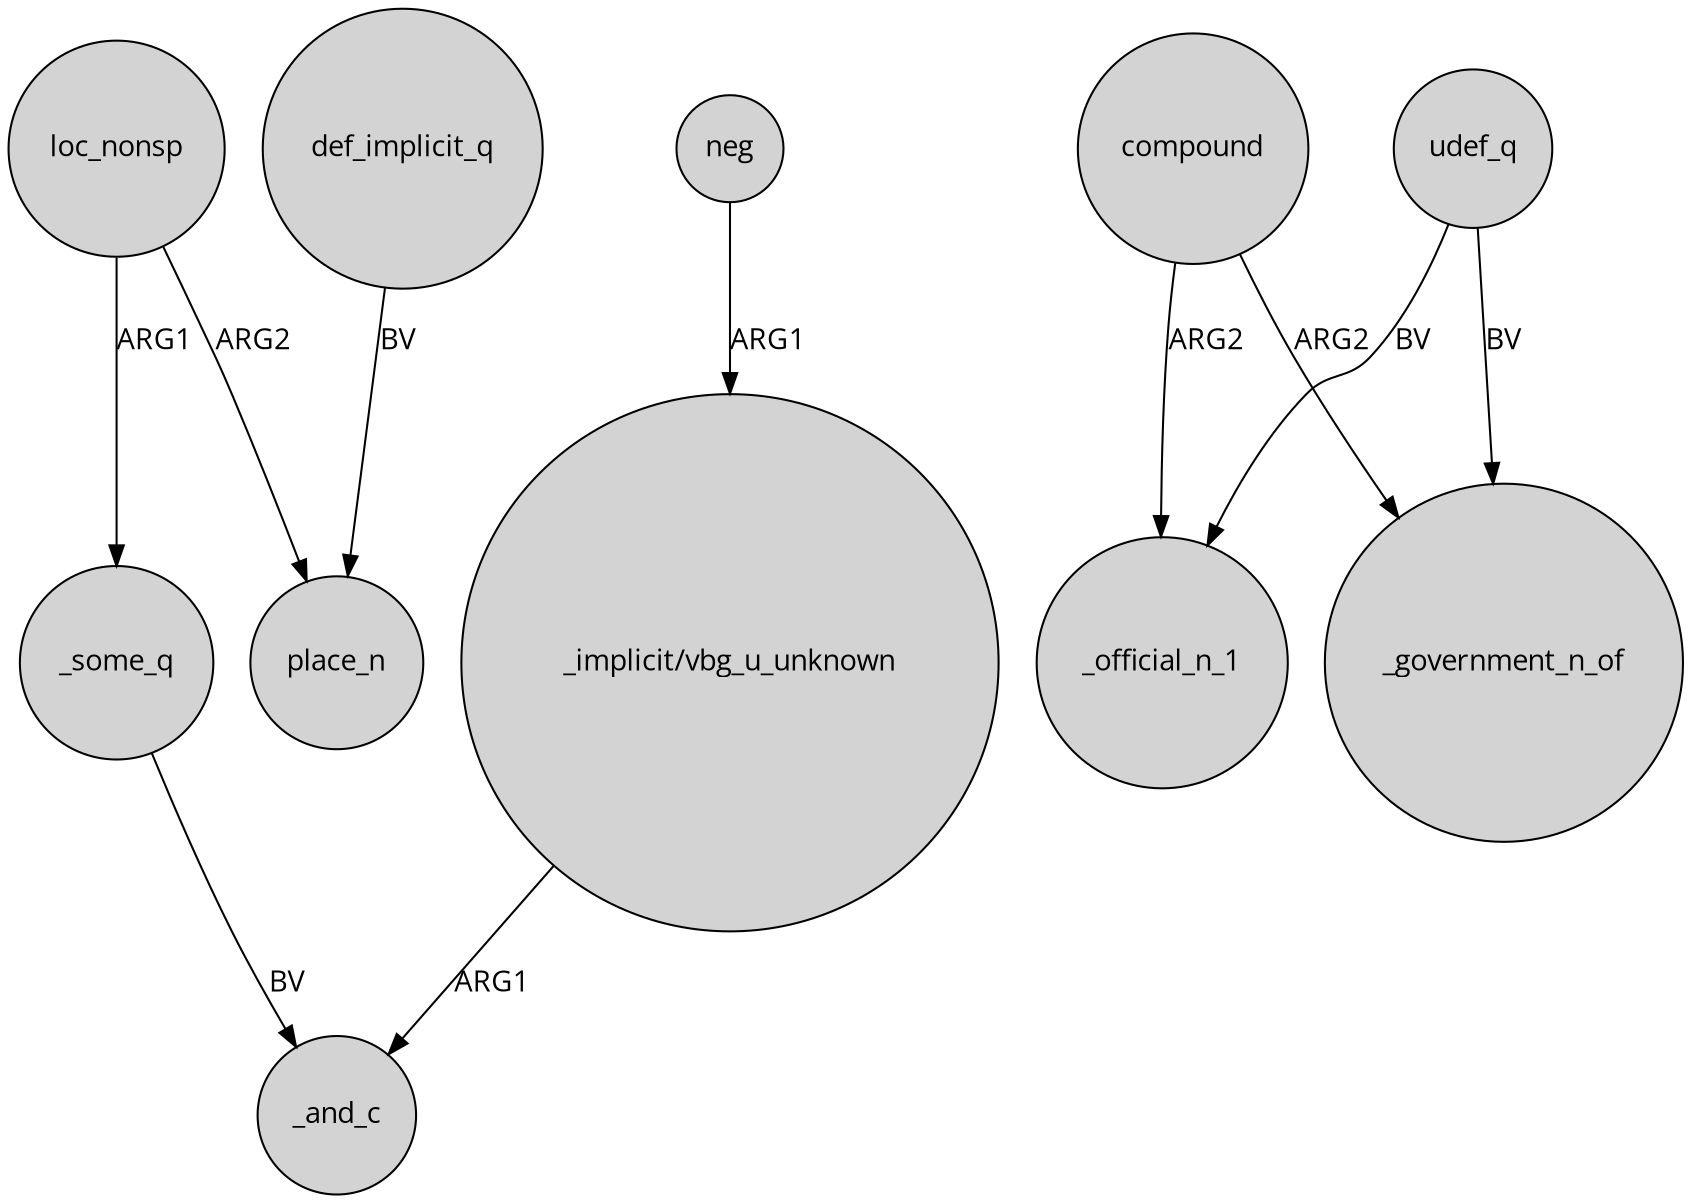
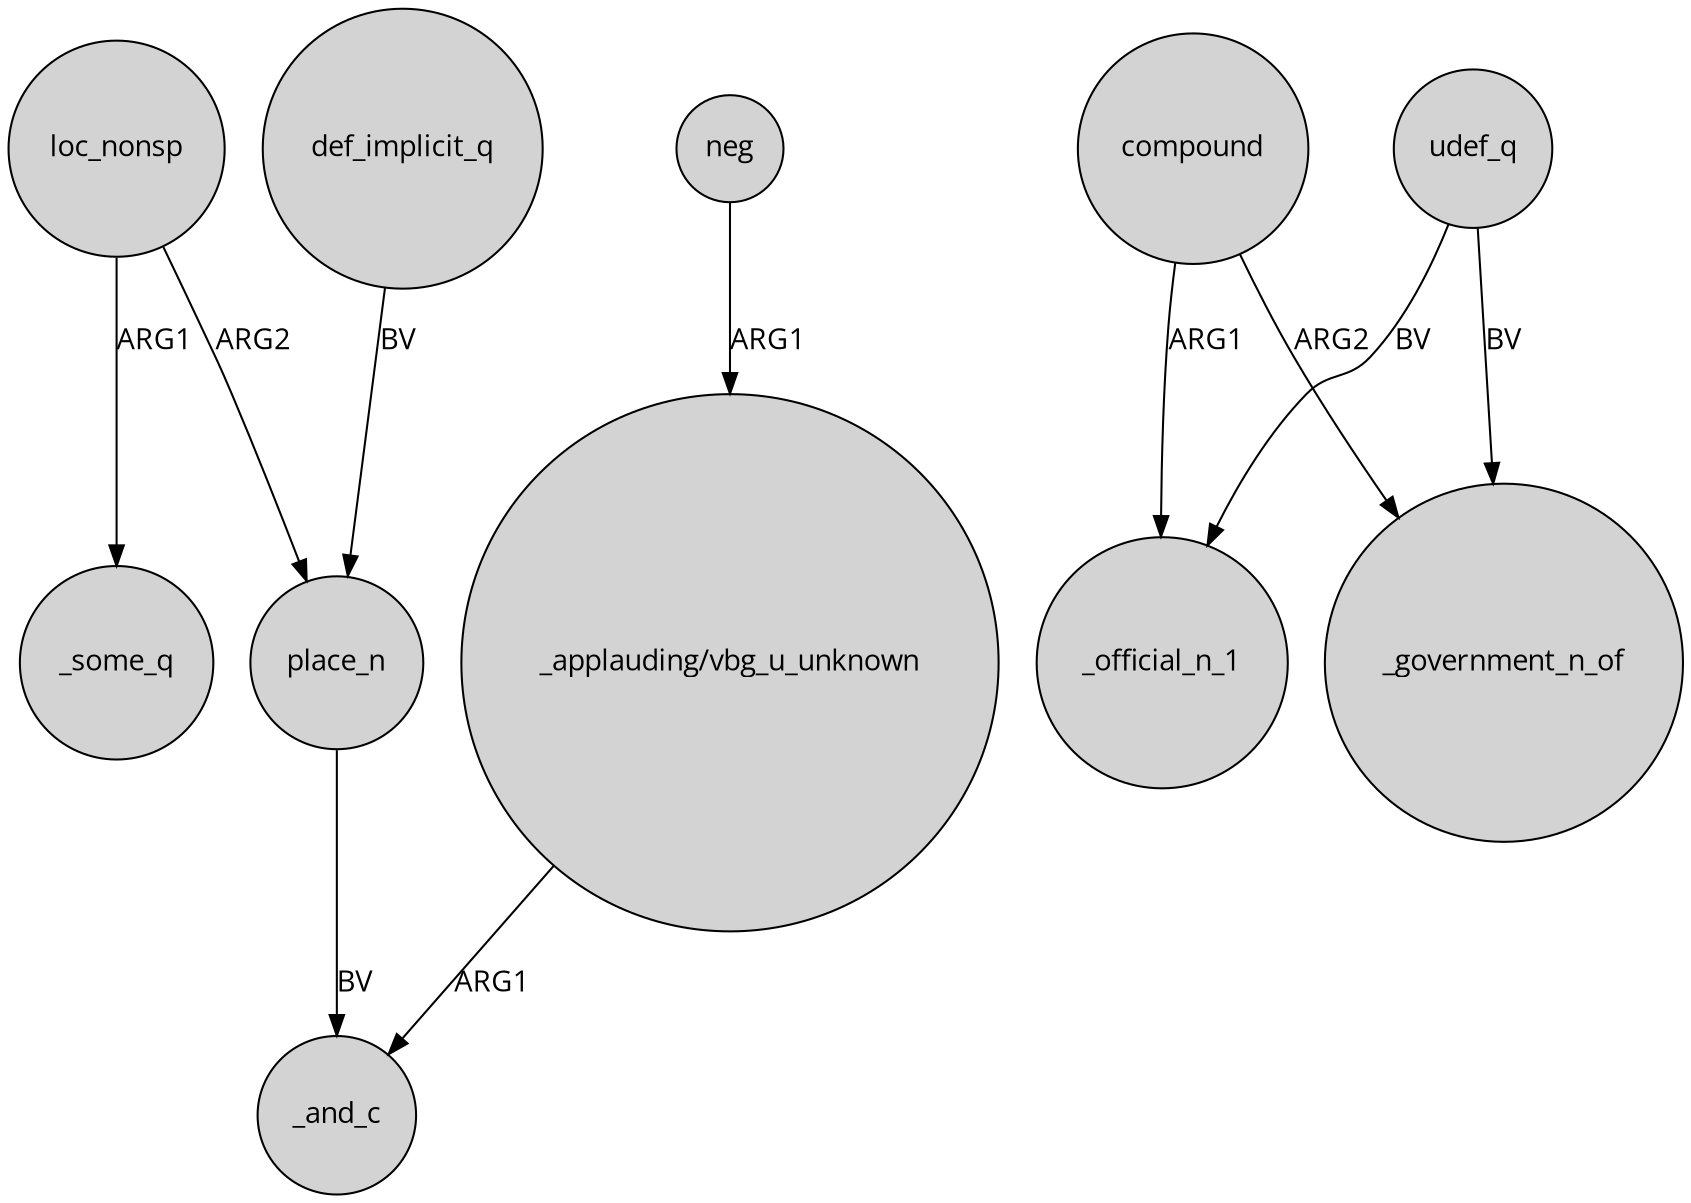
edge "compound" -> "_official_n_1": label "ARG2" -> "ARG1"
node "_implicit/vbg_u_unknown": label "_implicit/vbg_u_unknown" -> "_applauding/vbg_u_unknown"
edge "_some_q" -> "_and_c": now "place_n" -> "_and_c"
